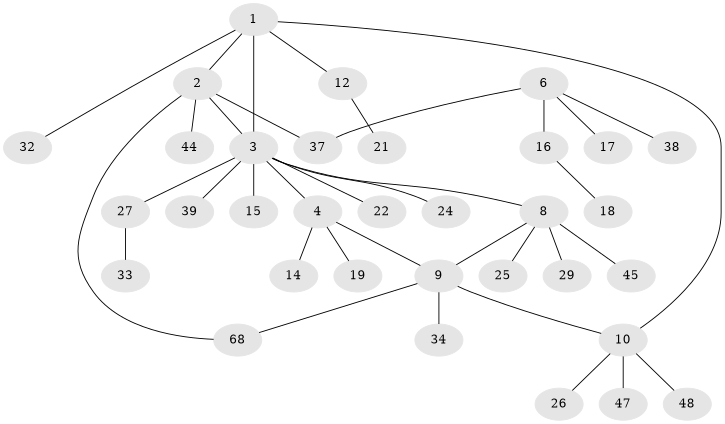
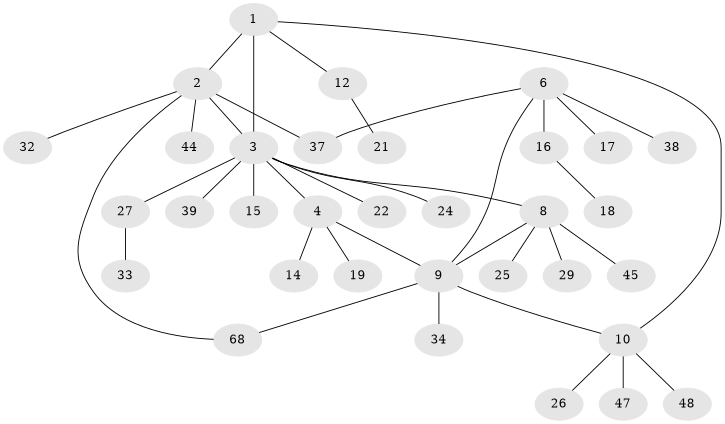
edge "1" -- "32": now "2" -- "32"
edge "6" -- "9": added
